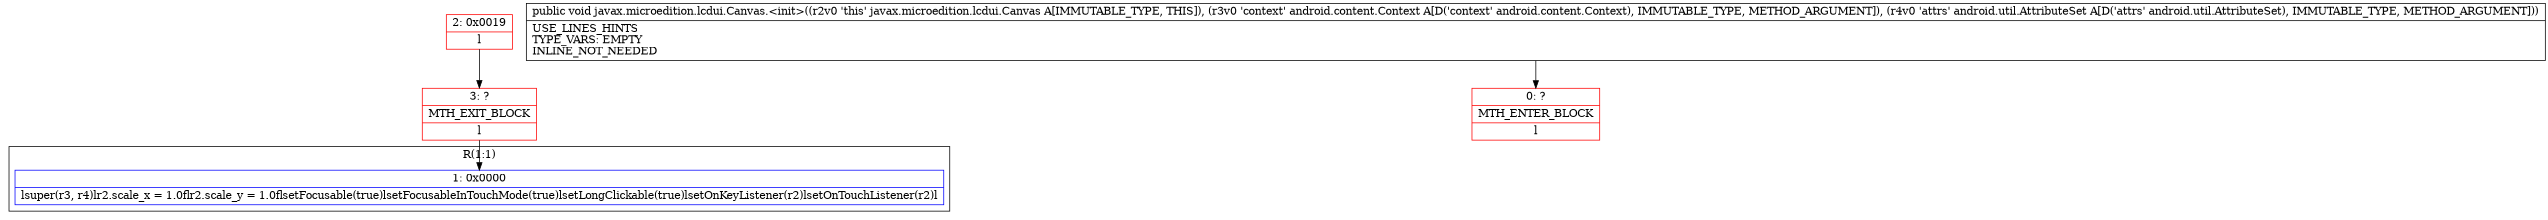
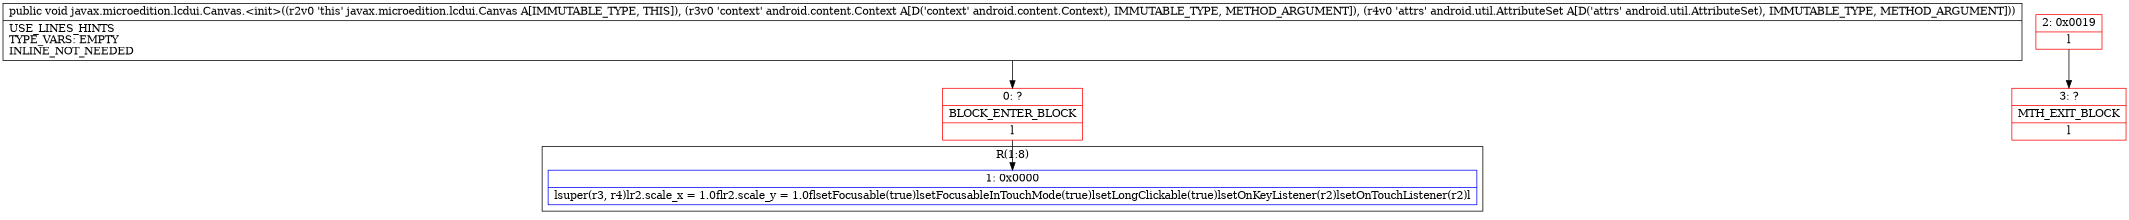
node "0: ?": text "MTH_ENTER_BLOCK" -> "BLOCK_ENTER_BLOCK"
edge "3: ?" -> "1: 0x0000": now "0: ?" -> "1: 0x0000"
cluster "R(1:1)": label "R(1:1)" -> "R(1:8)"
